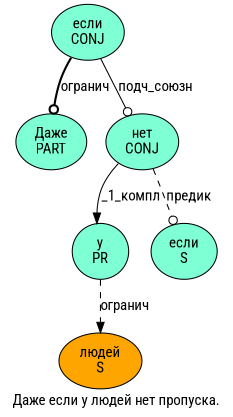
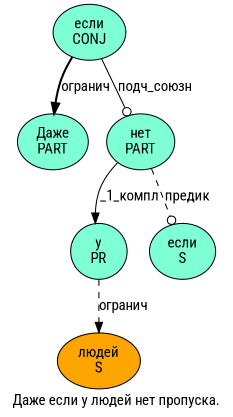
edge "если CONJ" -> "Даже PART": arrowhead odot -> normal
node "нет CONJ": label "нет CONJ" -> "нет PART"
